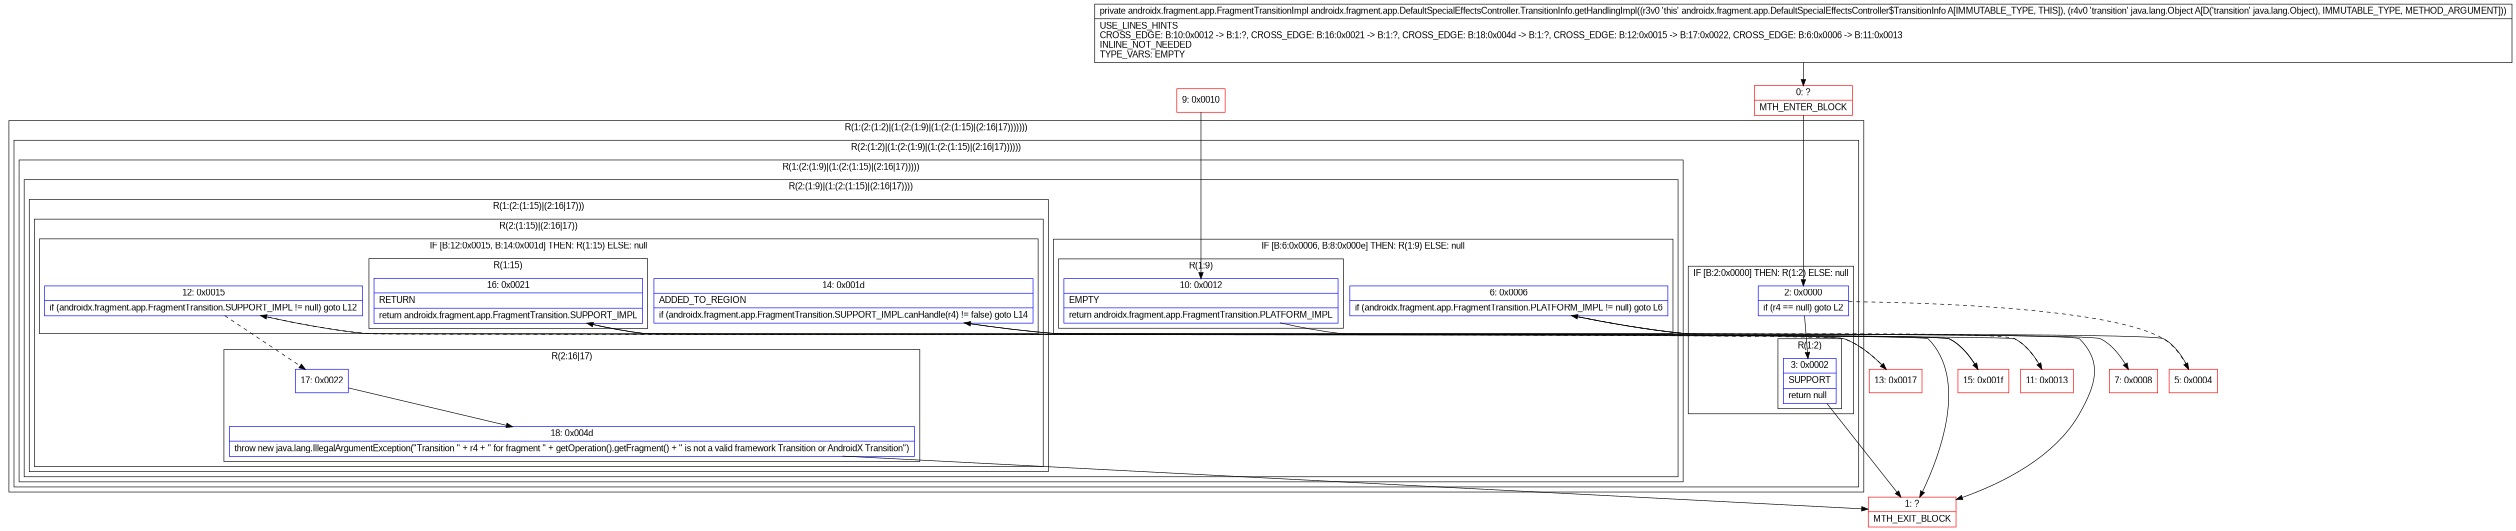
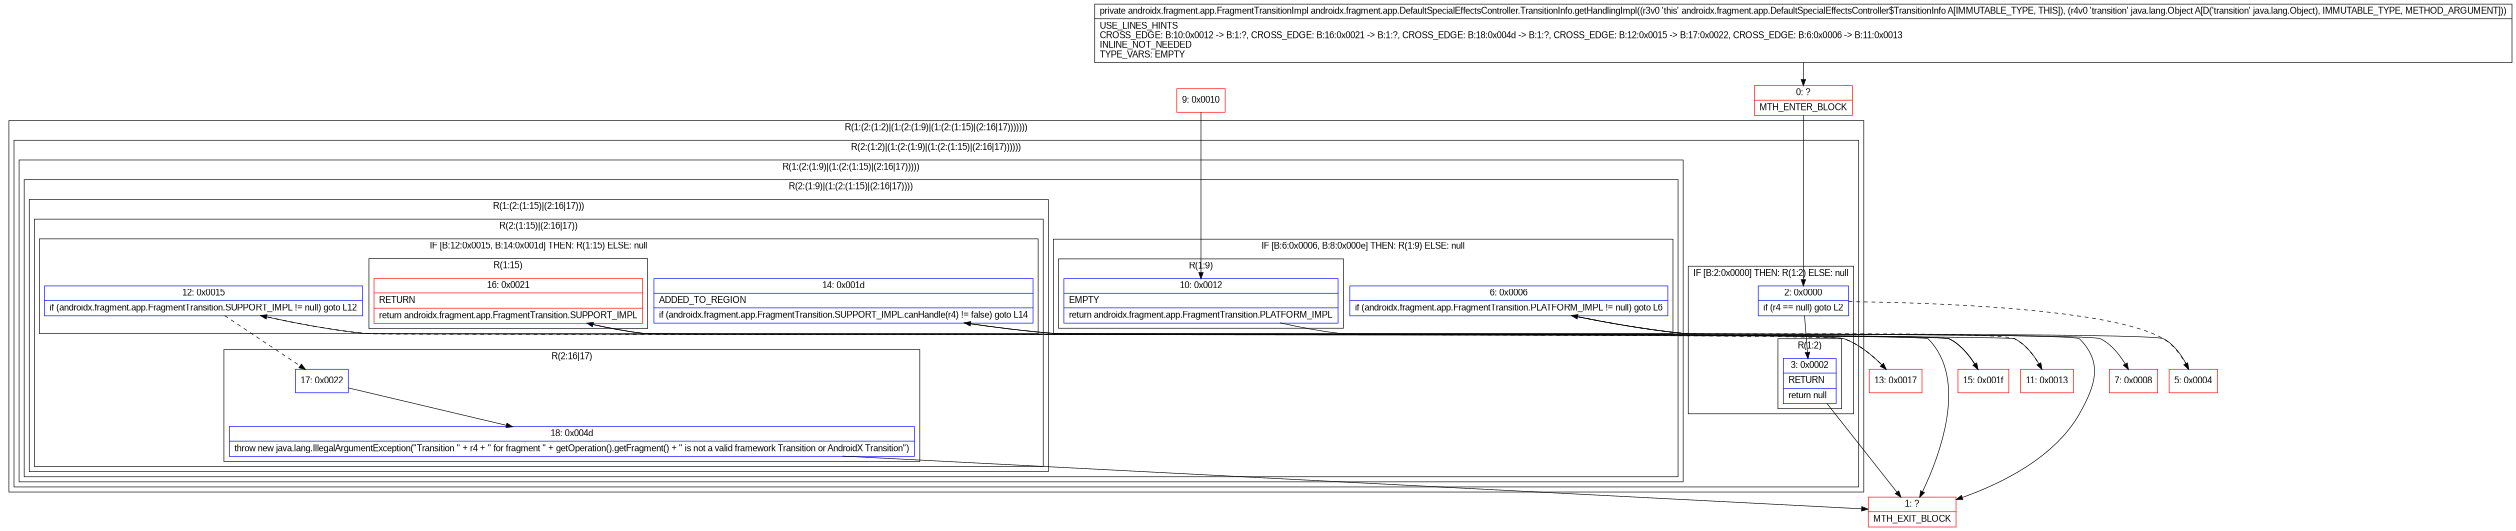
node "16: 0x0021": color blue -> red
node "3: 0x0002": text "SUPPORT" -> "RETURN"
